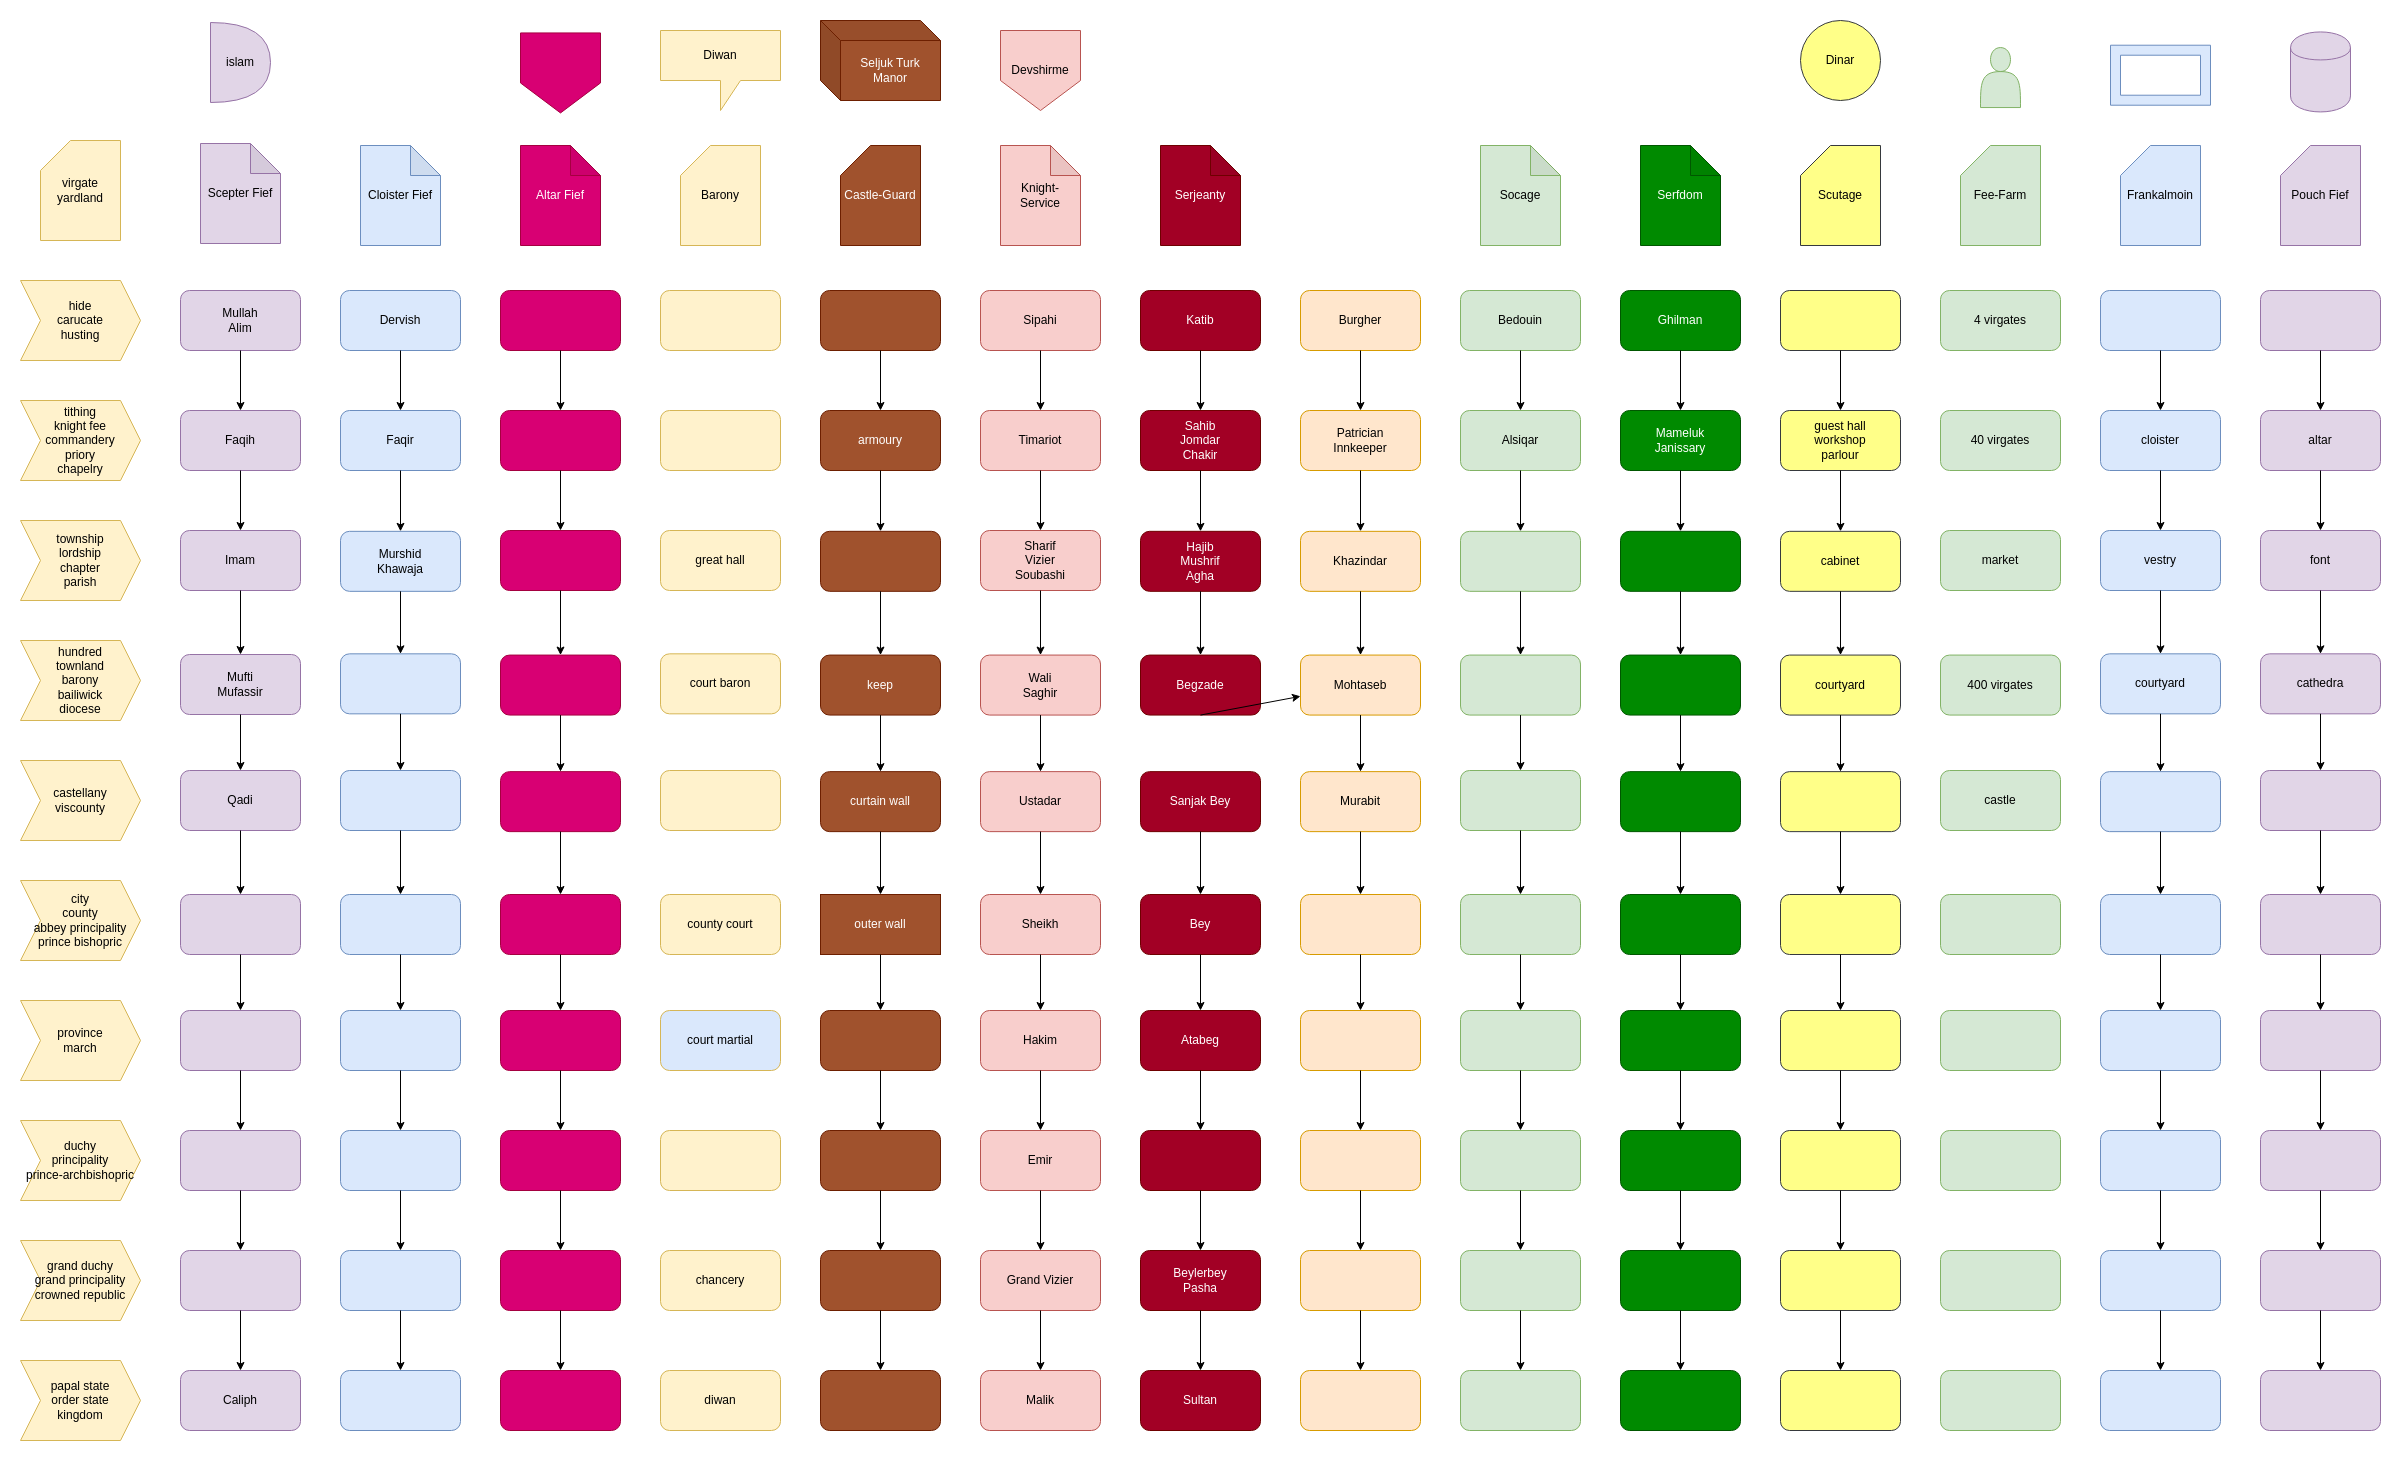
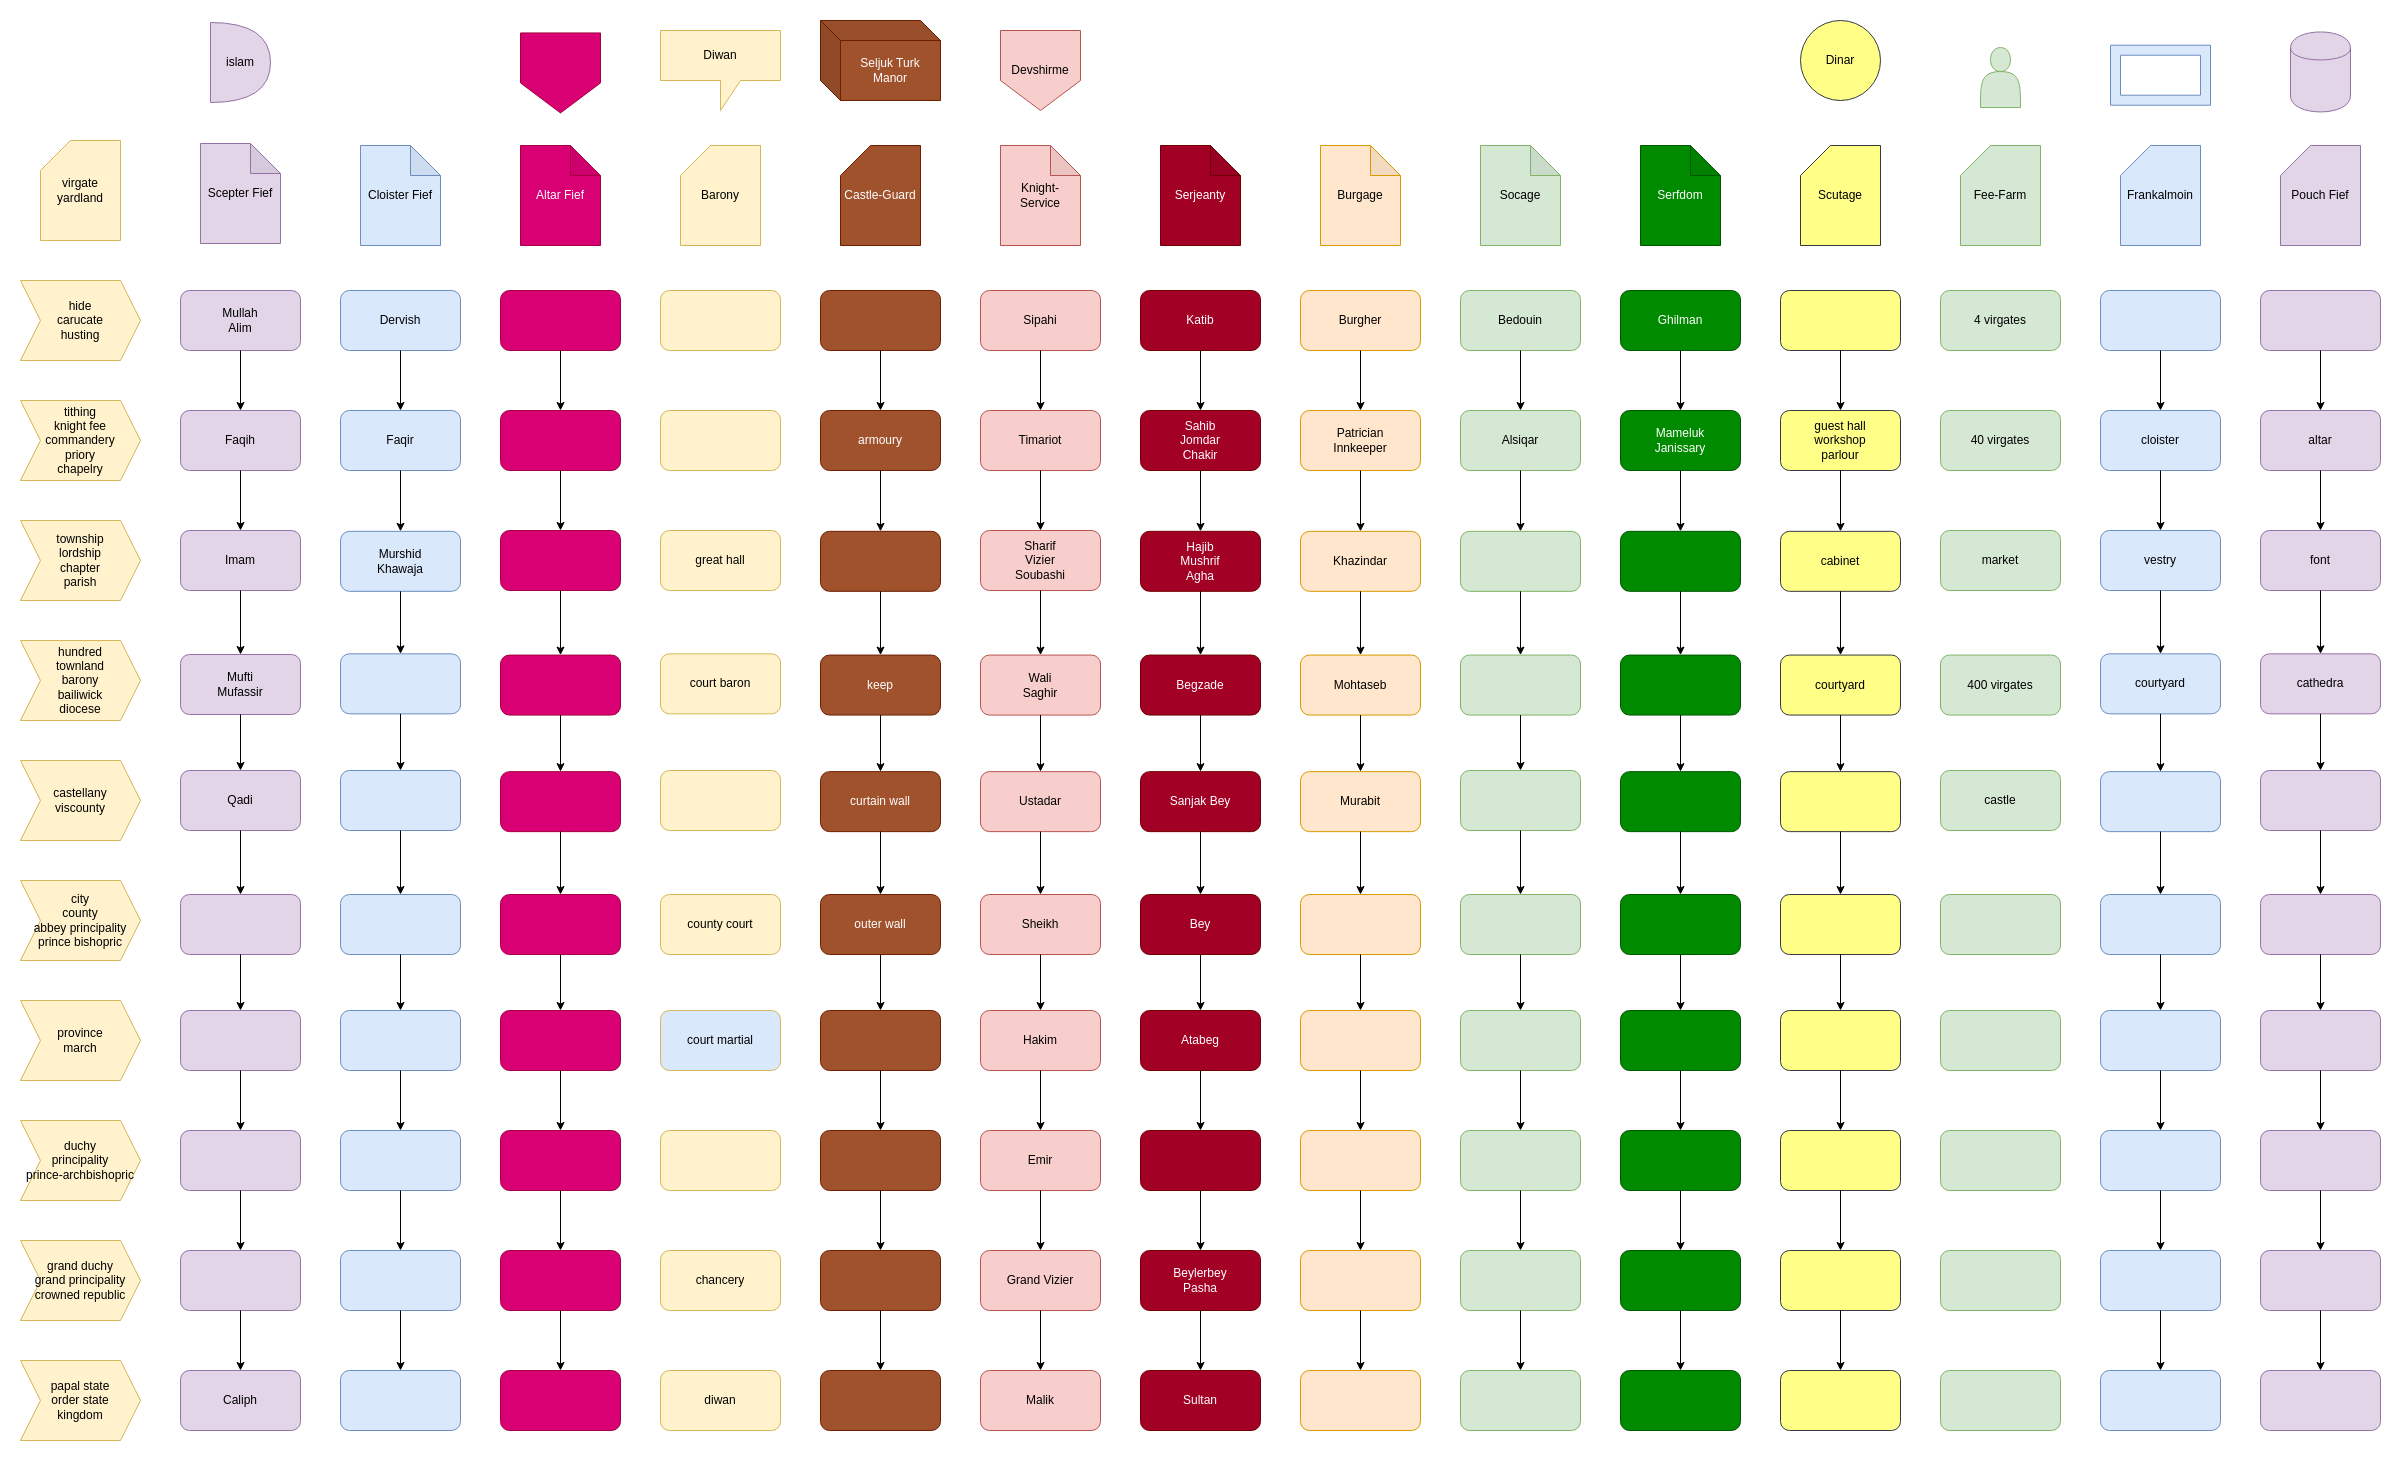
node "Burgage": added
edge "Begzade" -> "Mohtaseb": now "Begzade" -> "Sanjak Bey"
node "outer wall": shape rectangle -> rounded rectangle
